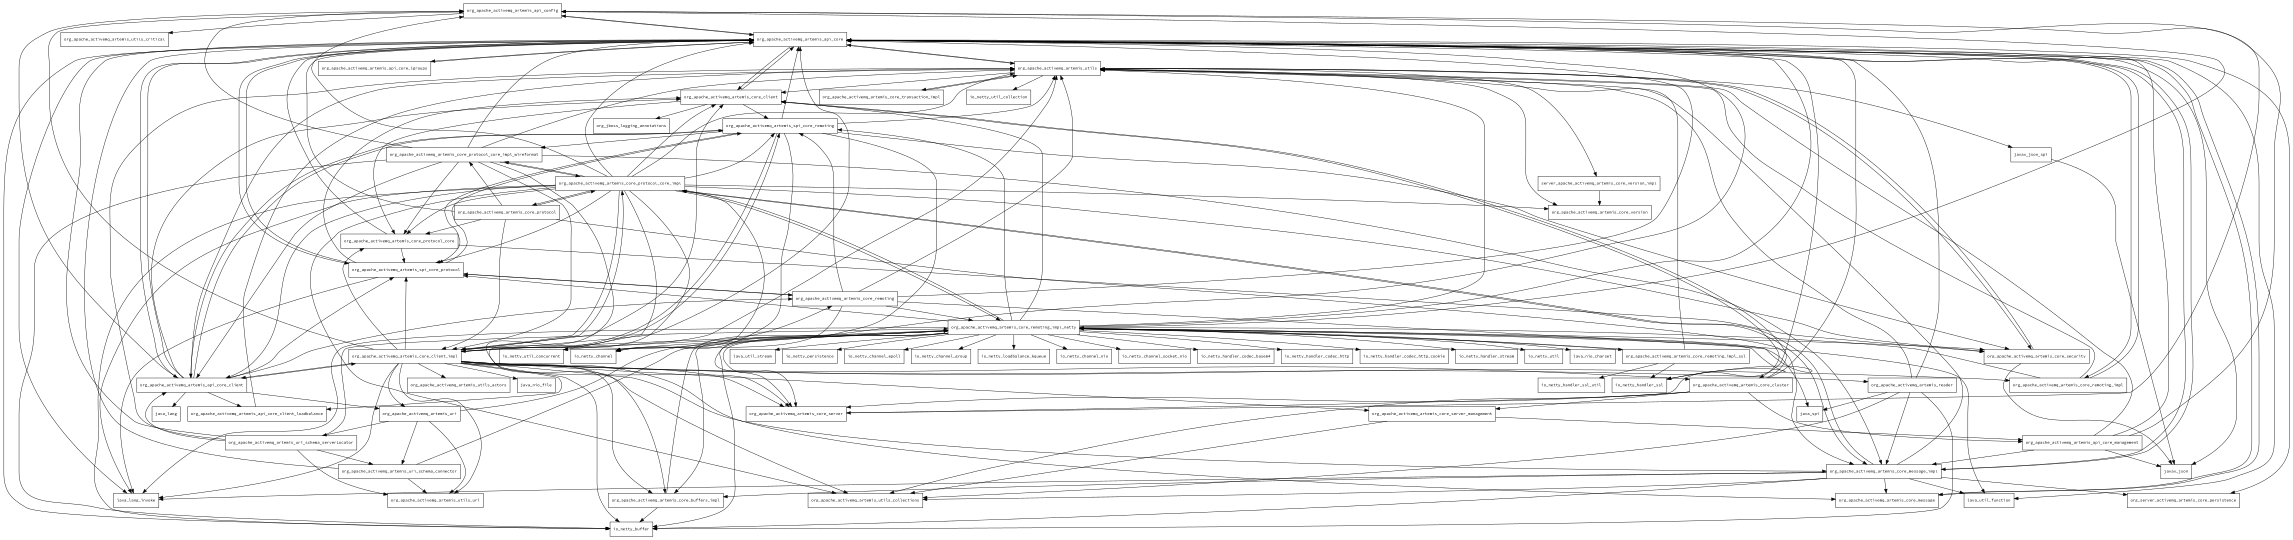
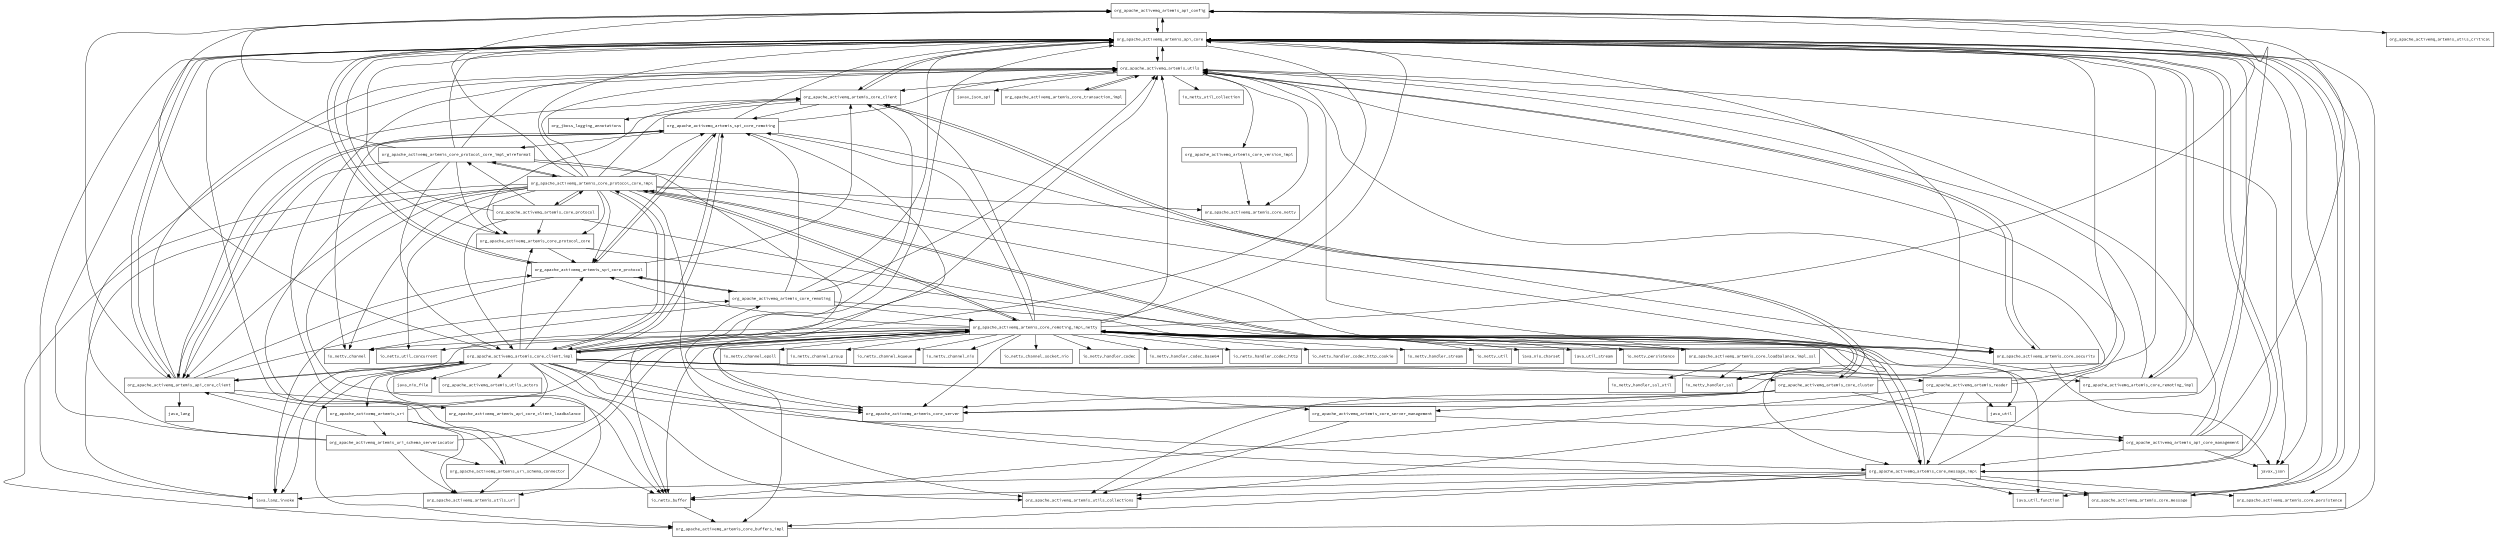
node "org_apache_activemq_artemis_api_core_jgroups": removed
node "server_apache_activemq_artemis_core_version_impl": label "server_apache_activemq_artemis_core_version_impl" -> "org_apache_activemq_artemis_core_version_impl"
node "org_apache_activemq_artemis_core_version": label "org_apache_activemq_artemis_core_version" -> "org_apache_activemq_artemis_core_netty"
edge "javax_json_spi" -> "javax_json": now "org_apache_activemq_artemis_utils" -> "javax_json"
edge "org_apache_activemq_artemis_core_client_impl" -> "org_apache_activemq_artemis_core_remoting_impl_netty": added
node "io_netty_loadbalance_kqueue": label "io_netty_loadbalance_kqueue" -> "io_netty_channel_kqueue"
node "io_netty_handler_codec": added
node "org_apache_activemq_artemis_core_remoting_impl_ssl": label "org_apache_activemq_artemis_core_remoting_impl_ssl" -> "org_apache_activemq_artemis_core_loadbalance_impl_ssl"
node "java_spi": label "java_spi" -> "java_util"
node "org_server_activemq_artemis_core_persistence": label "org_server_activemq_artemis_core_persistence" -> "org_apache_activemq_artemis_core_persistence"
edge "org_apache_activemq_artemis_core_buffers_impl" -> "io_netty_buffer": reversed
